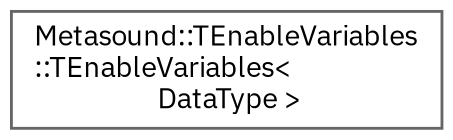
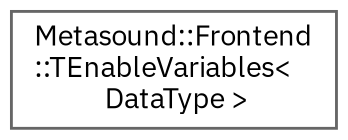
node "Metasound::TEnableVariables ::TEnableVariables< DataType >": label "Metasound::TEnableVariables ::TEnableVariables< DataType >" -> "Metasound::Frontend ::TEnableVariables< DataType >"
